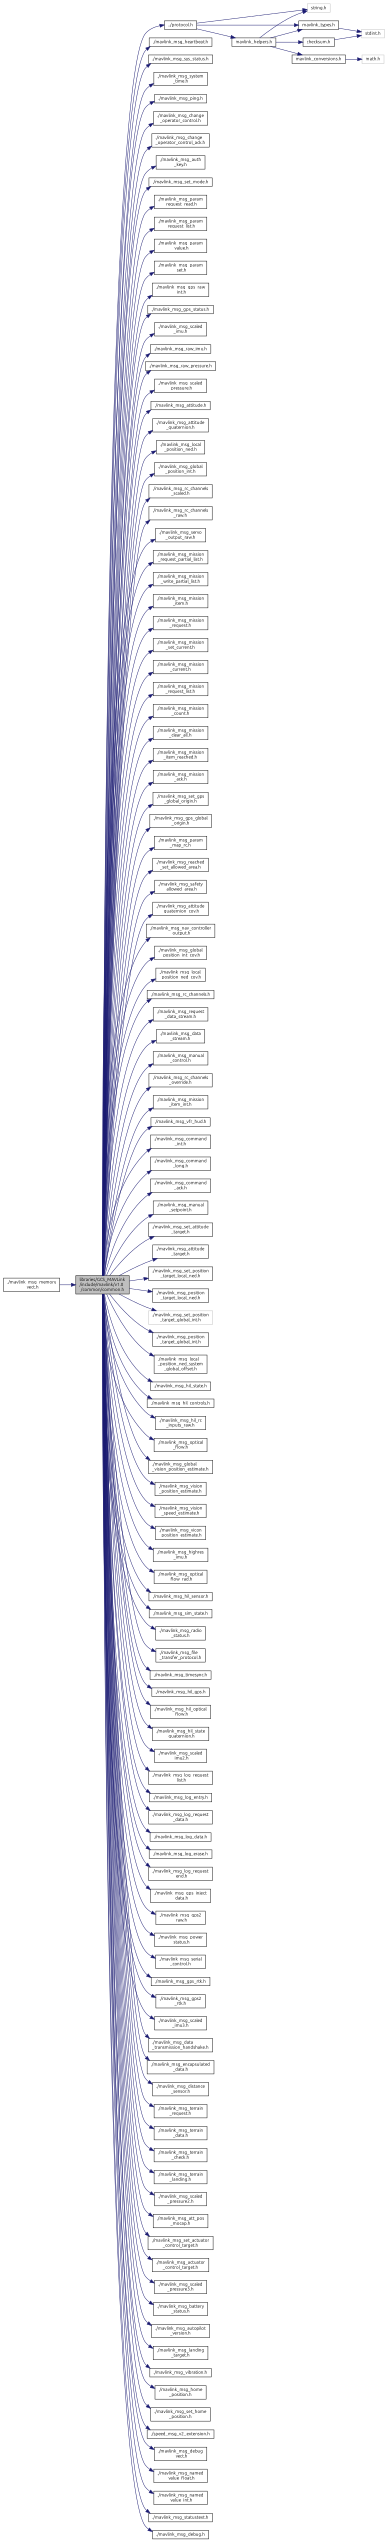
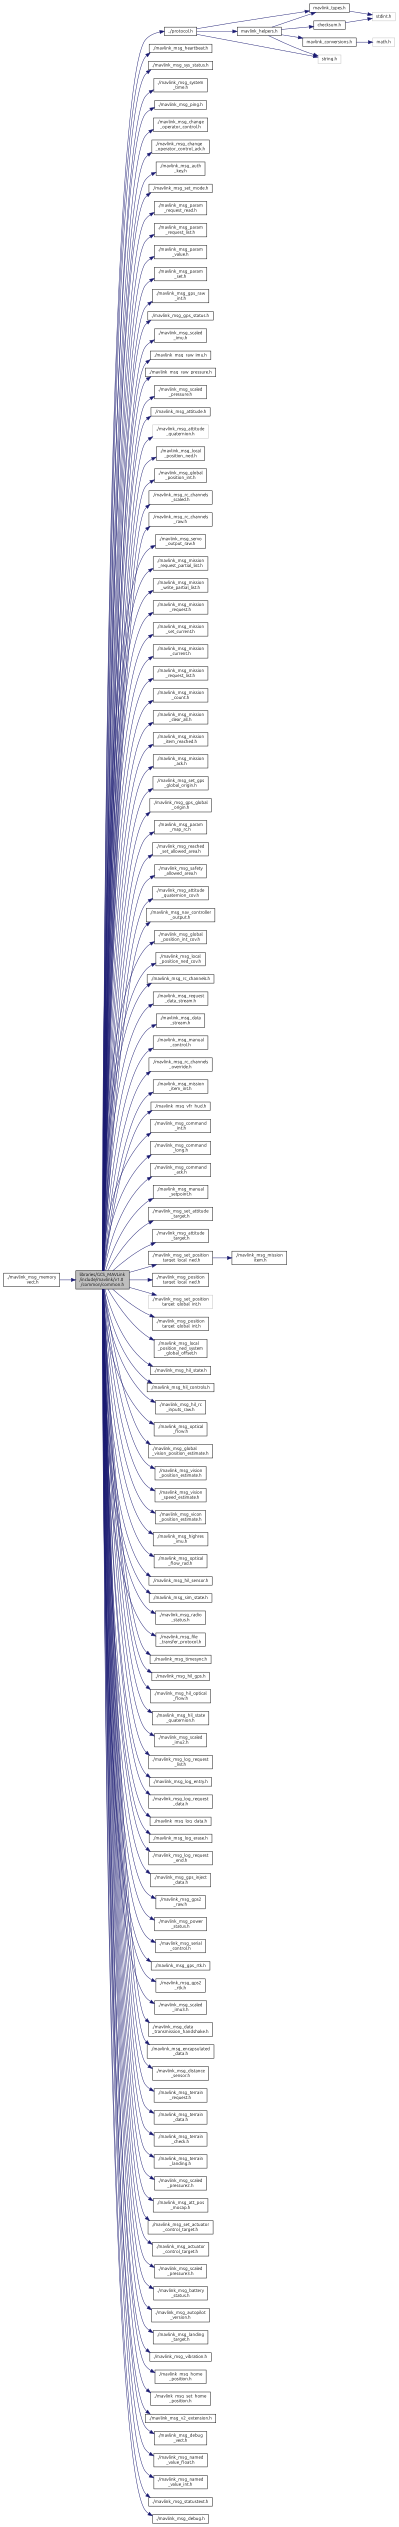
node "./mavlink_msg_attitude _quaternion.h": color black -> grey75
edge "libraries/GCS_MAVLink /include/mavlink/v1.0 /common/common.h" -> "./mavlink_msg_mission _item.h": now "./mavlink_msg_set_position _target_local_ned.h" -> "./mavlink_msg_mission _item.h"
node "./speed_msg_v2_extension.h": label "./speed_msg_v2_extension.h" -> "./mavlink_msg_v2_extension.h"
